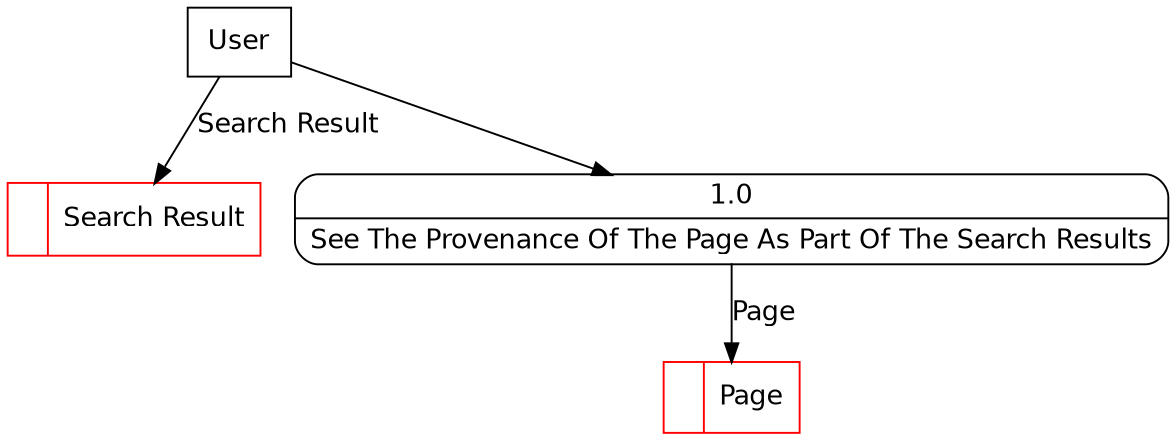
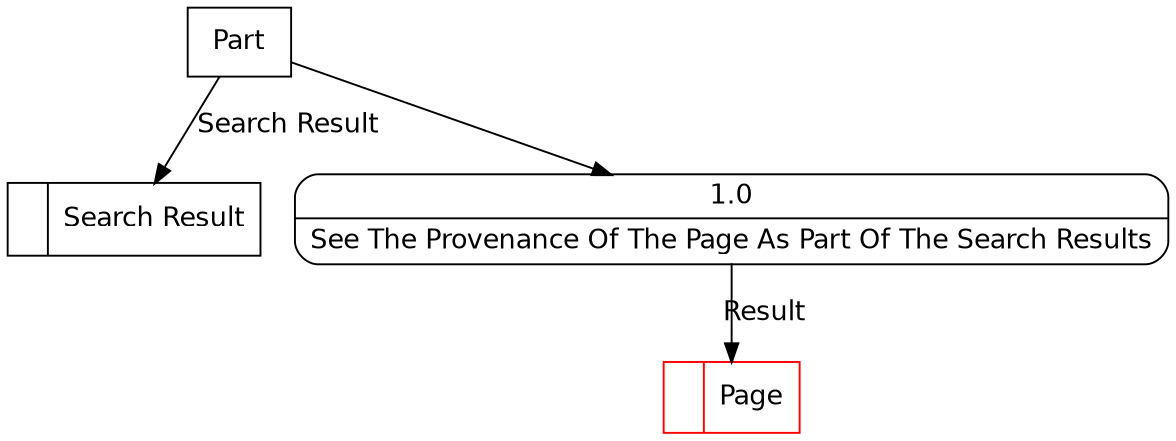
node "User": label "User" -> "Part"
node "Search Result": color red -> black
edge "1.0" -> "Page": label "Page" -> "Result"
